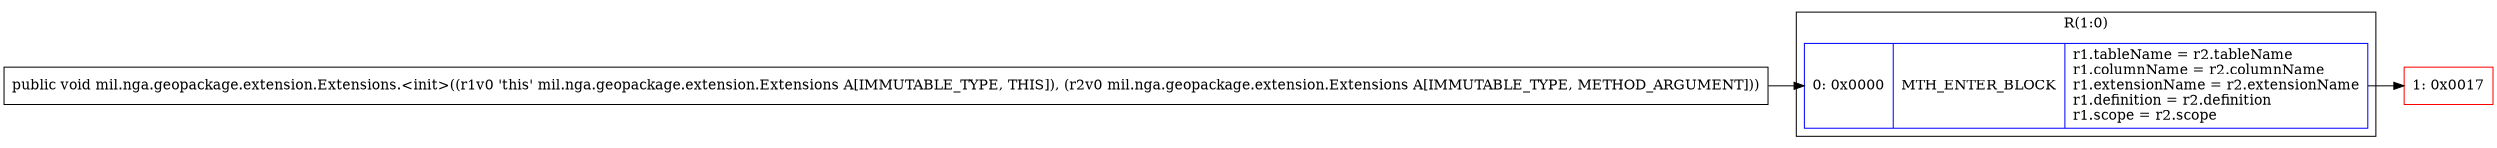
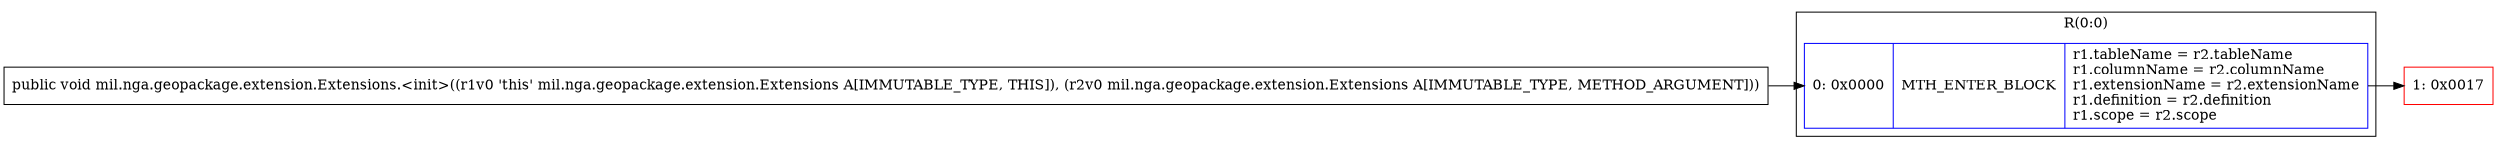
cluster "R(1:0)": label "R(1:0)" -> "R(0:0)"
